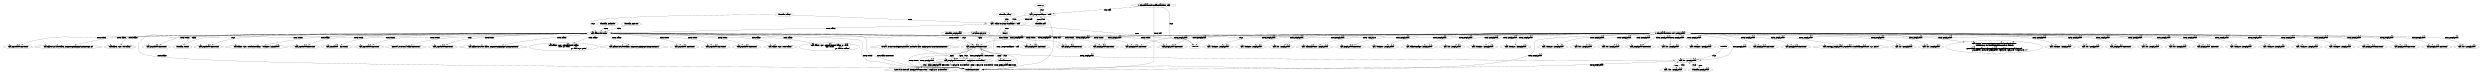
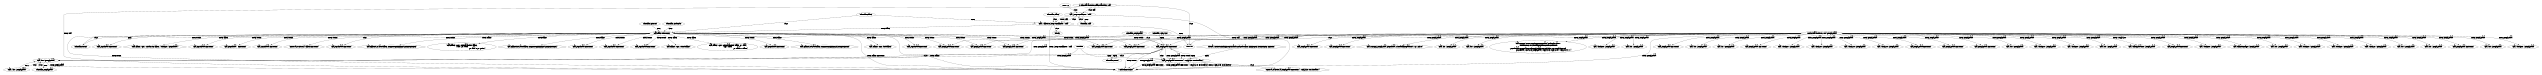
node "(SetState,replySize)": label "(SetState,replySize)" -> "(Identifier,replySize)"
edge "1000558" -> "(Call,pReplyData == NULL || *replySize != sizeof(int))": added, label "CFG:"
